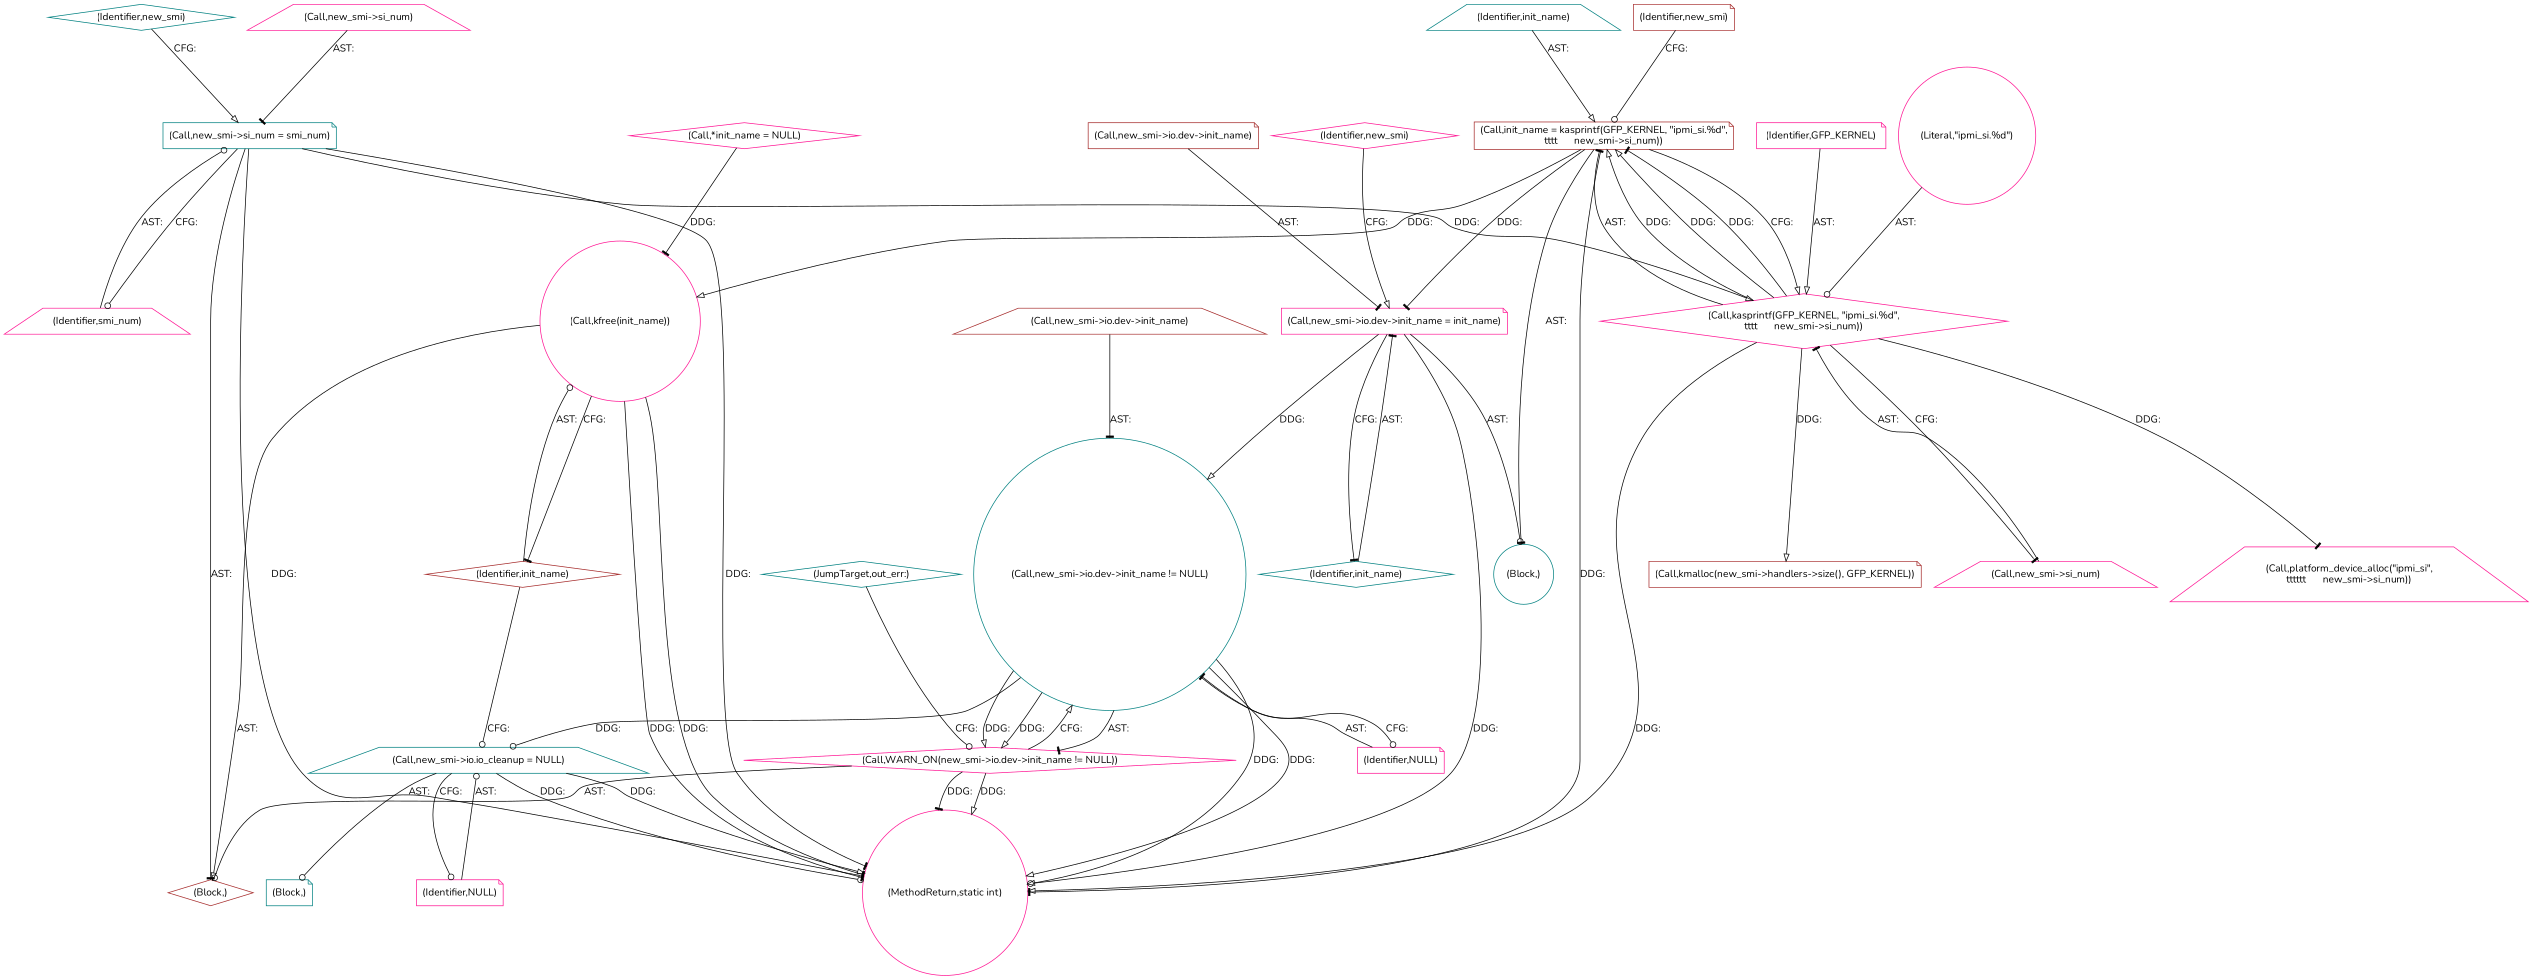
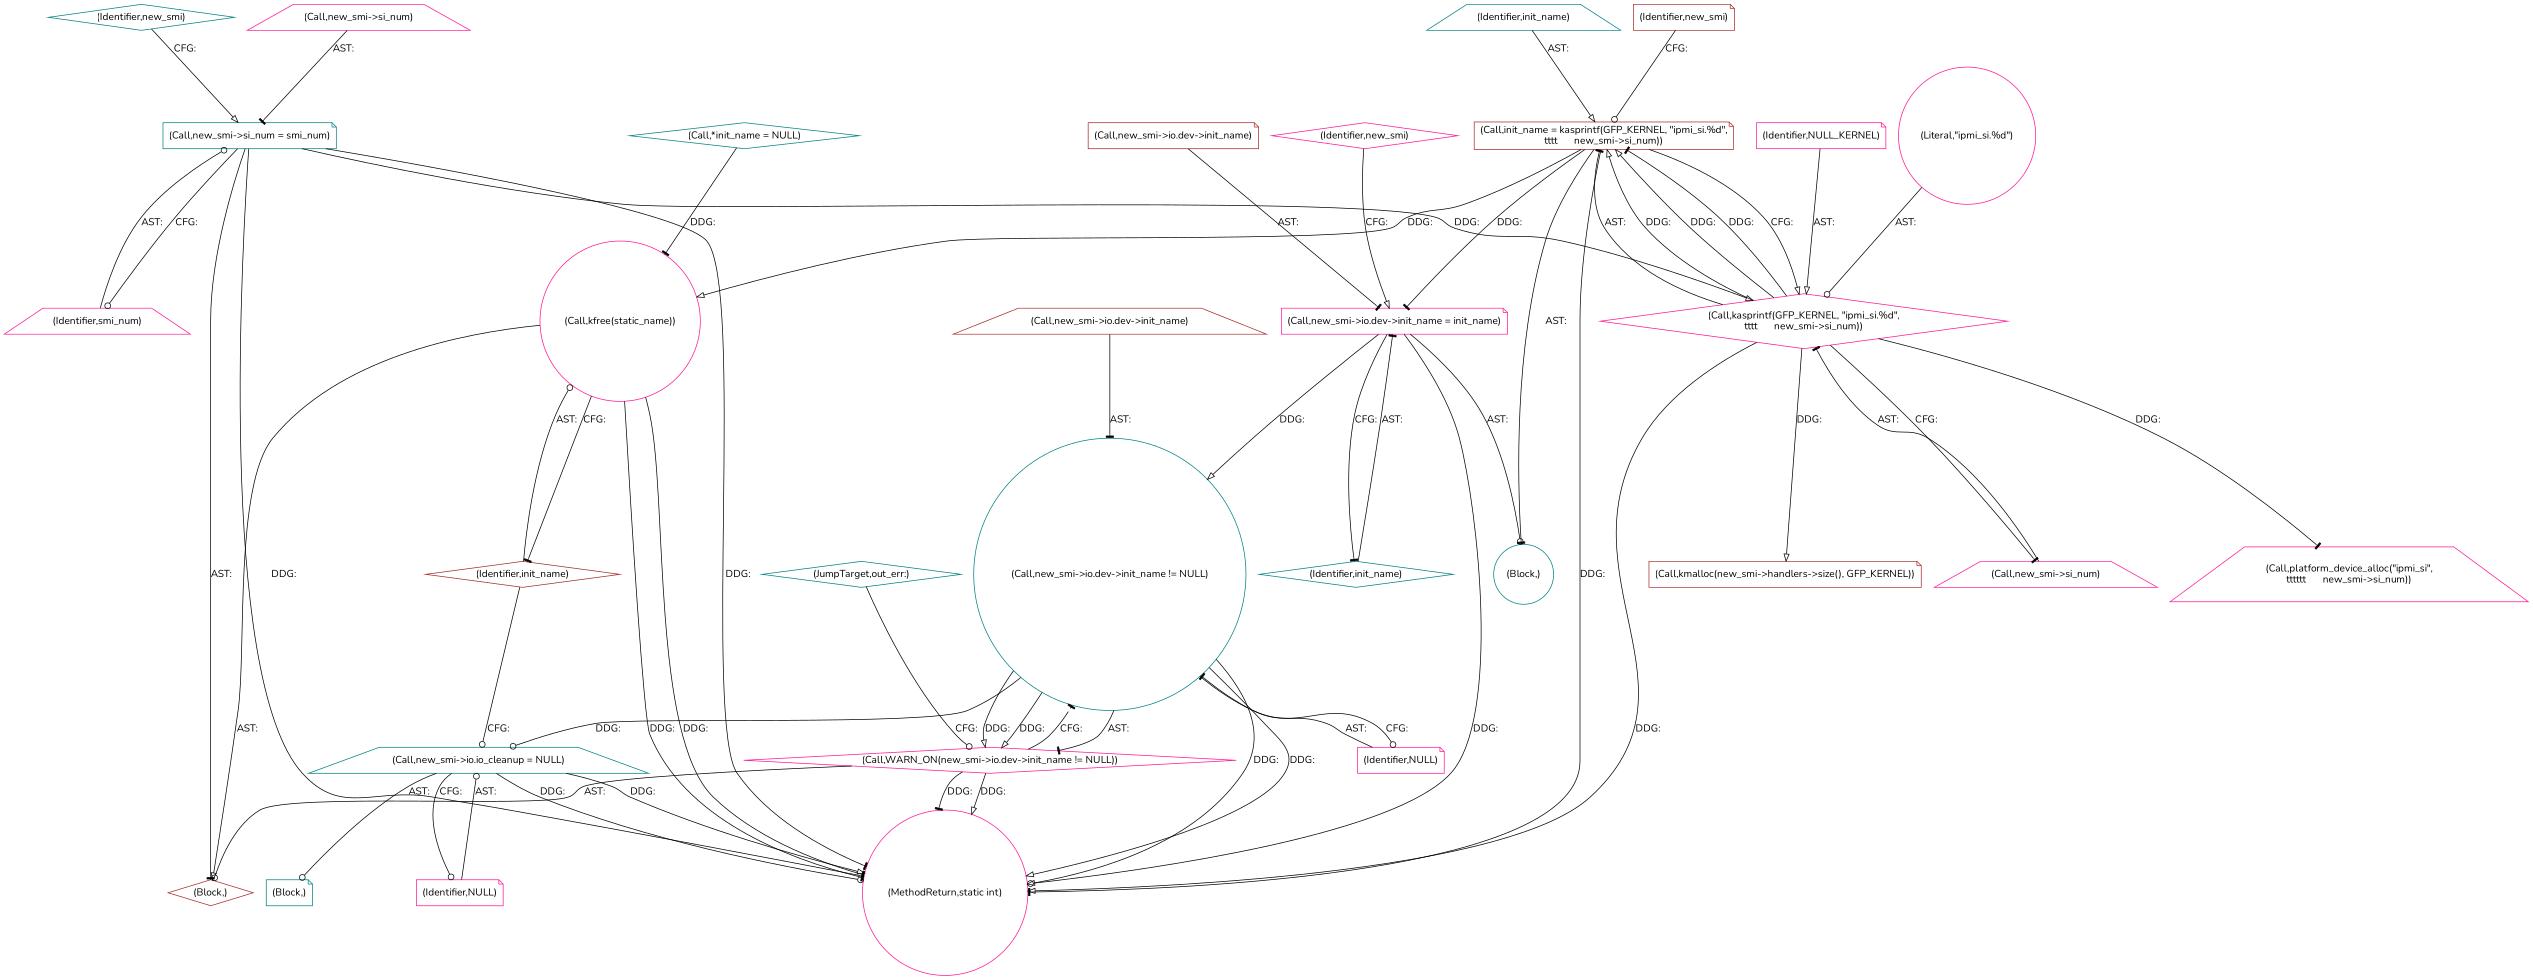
node "(Call,*init_name = NULL)": color deeppink -> teal
node "(Identifier,GFP_KERNEL)": label "(Identifier,GFP_KERNEL)" -> "(Identifier,NULL_KERNEL)"
node "(Call,kfree(init_name))": label "(Call,kfree(init_name))" -> "(Call,kfree(static_name))"
edge "(Call,WARN_ON(new_smi->io.dev->init_name != NULL))" -> "(Call,new_smi->io.dev->init_name != NULL)": arrowhead onormal -> tee
